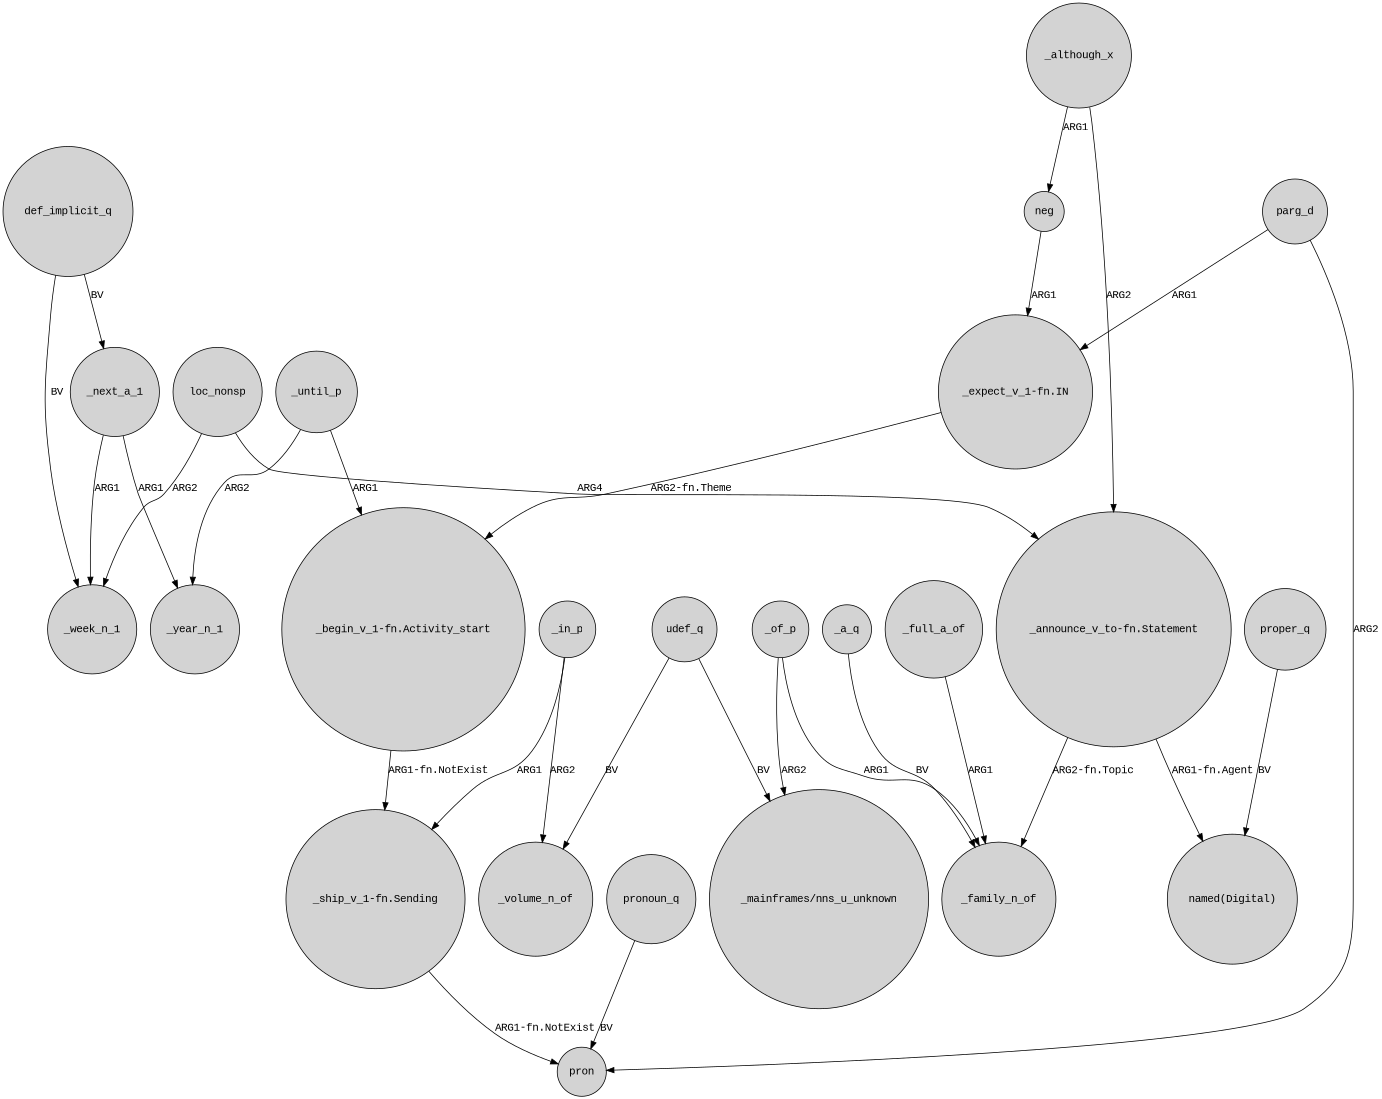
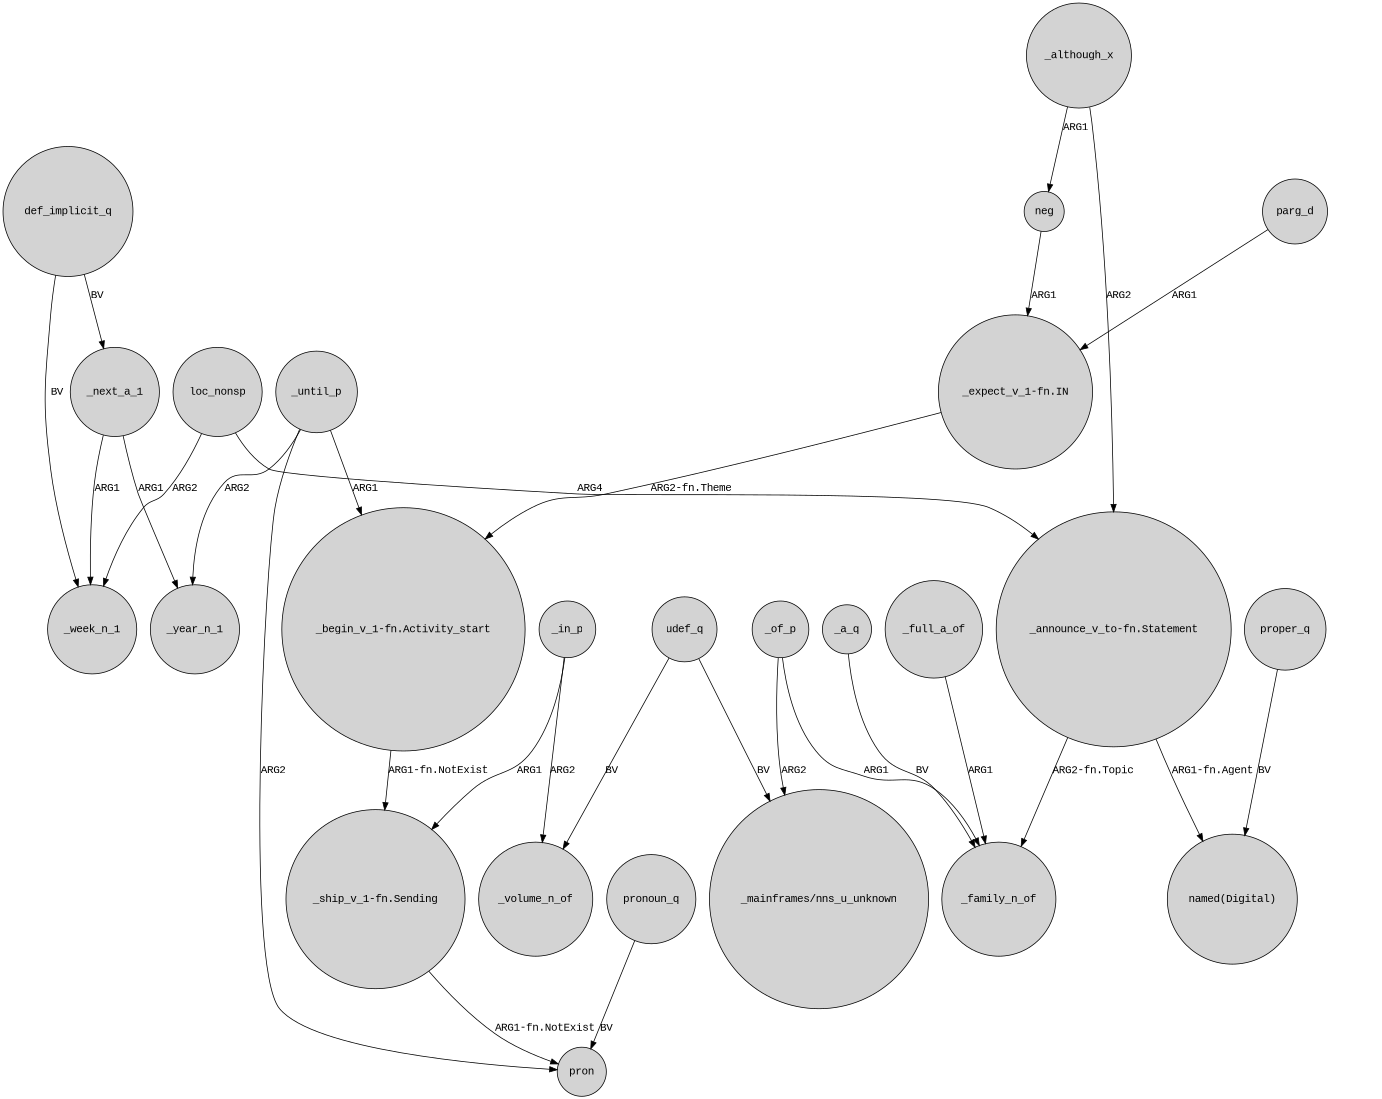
edge "parg_d" -> "pron": now "_until_p" -> "pron"
